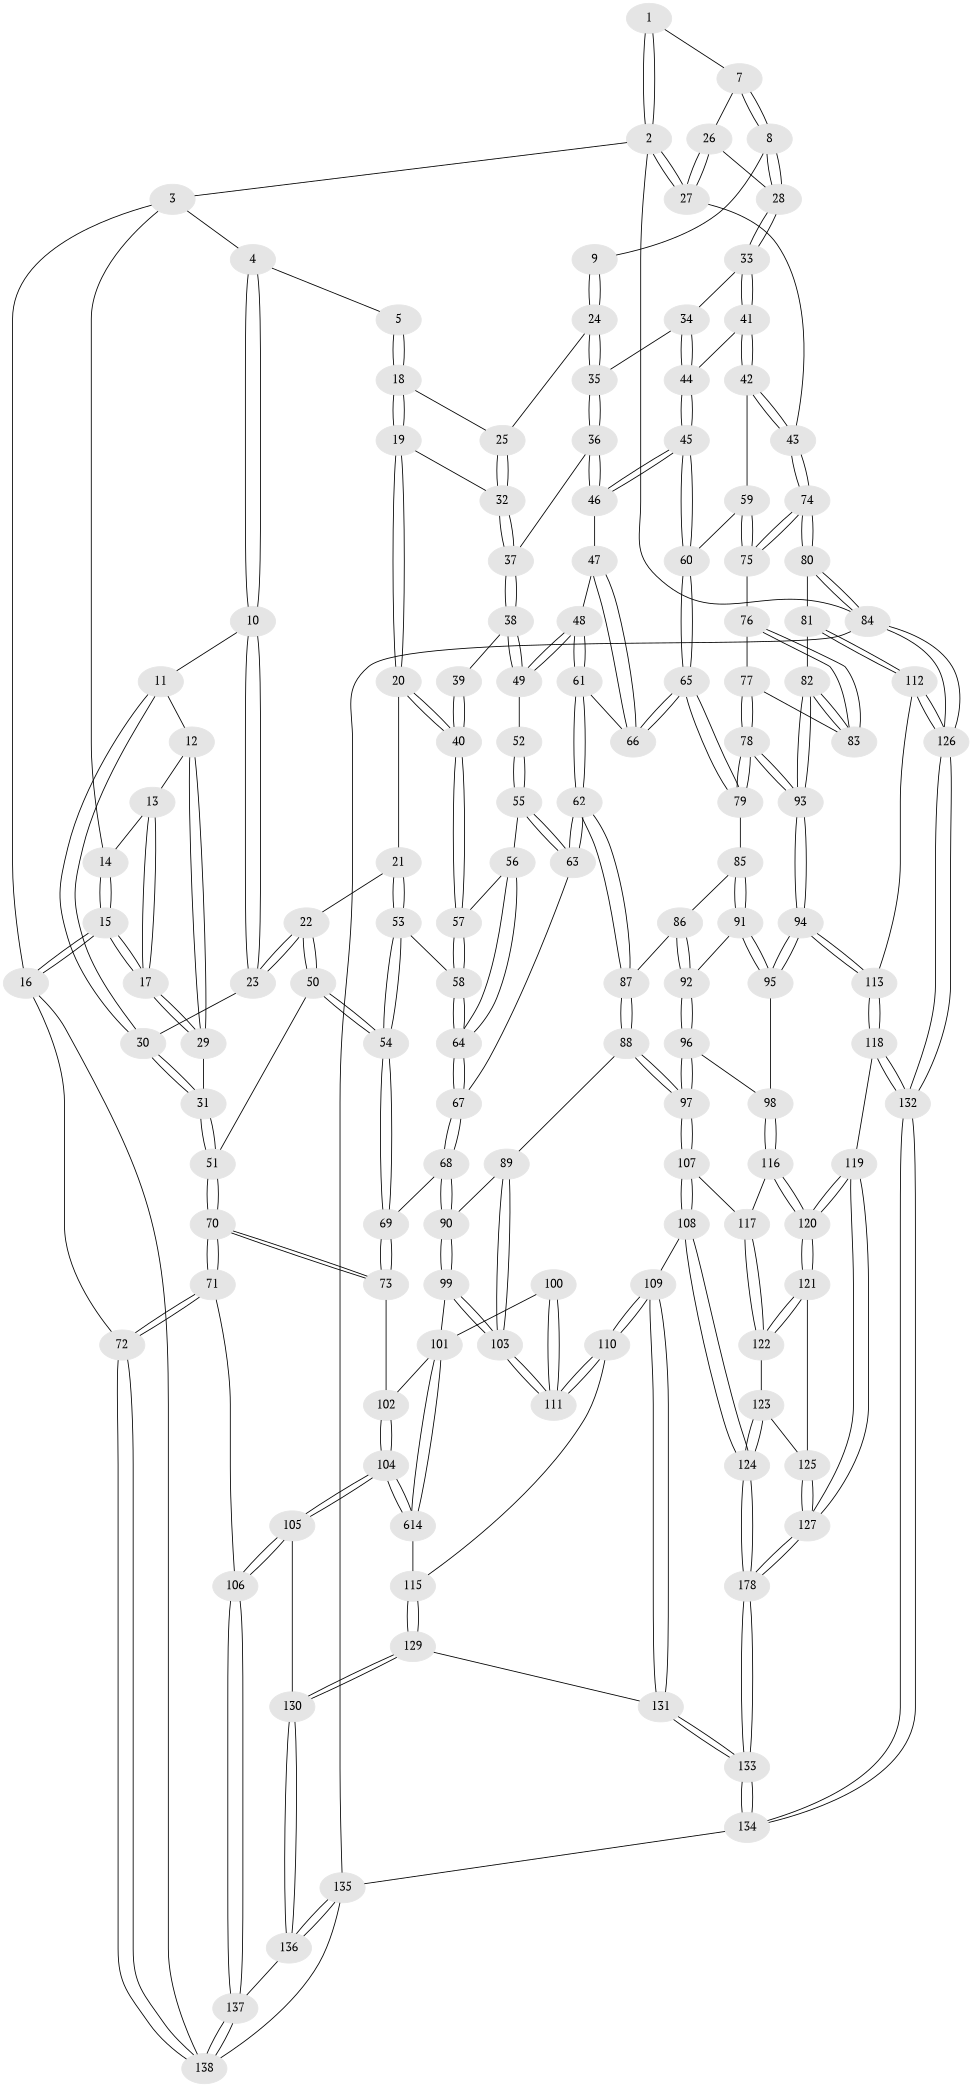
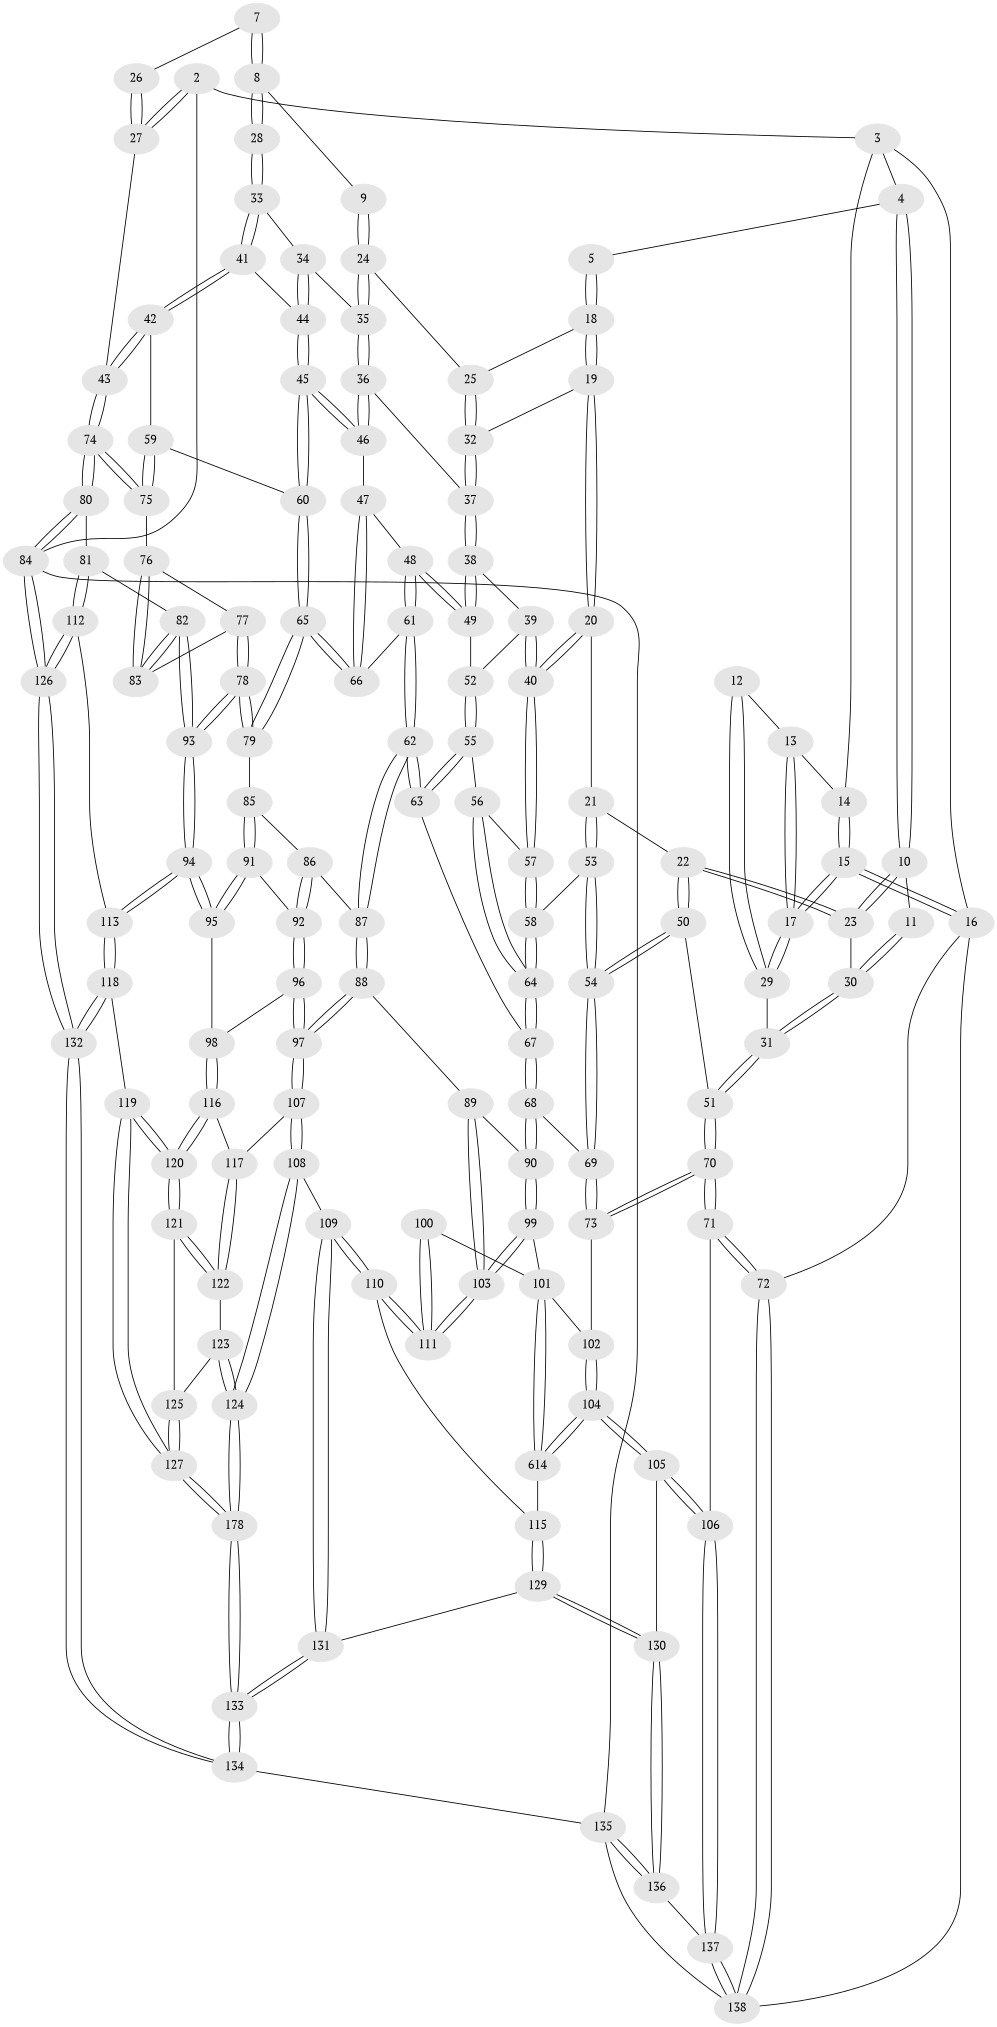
node "1": removed
edge "26" -- "28": removed
edge "39" -- "52": added
edge "11" -- "12": removed
